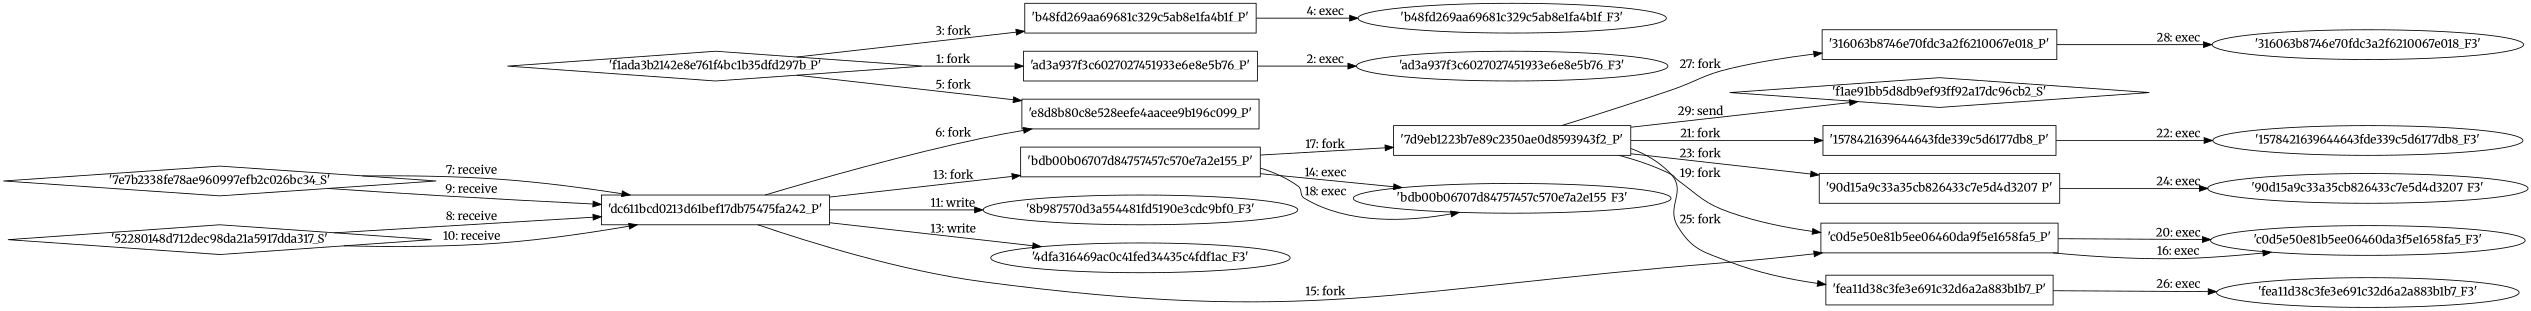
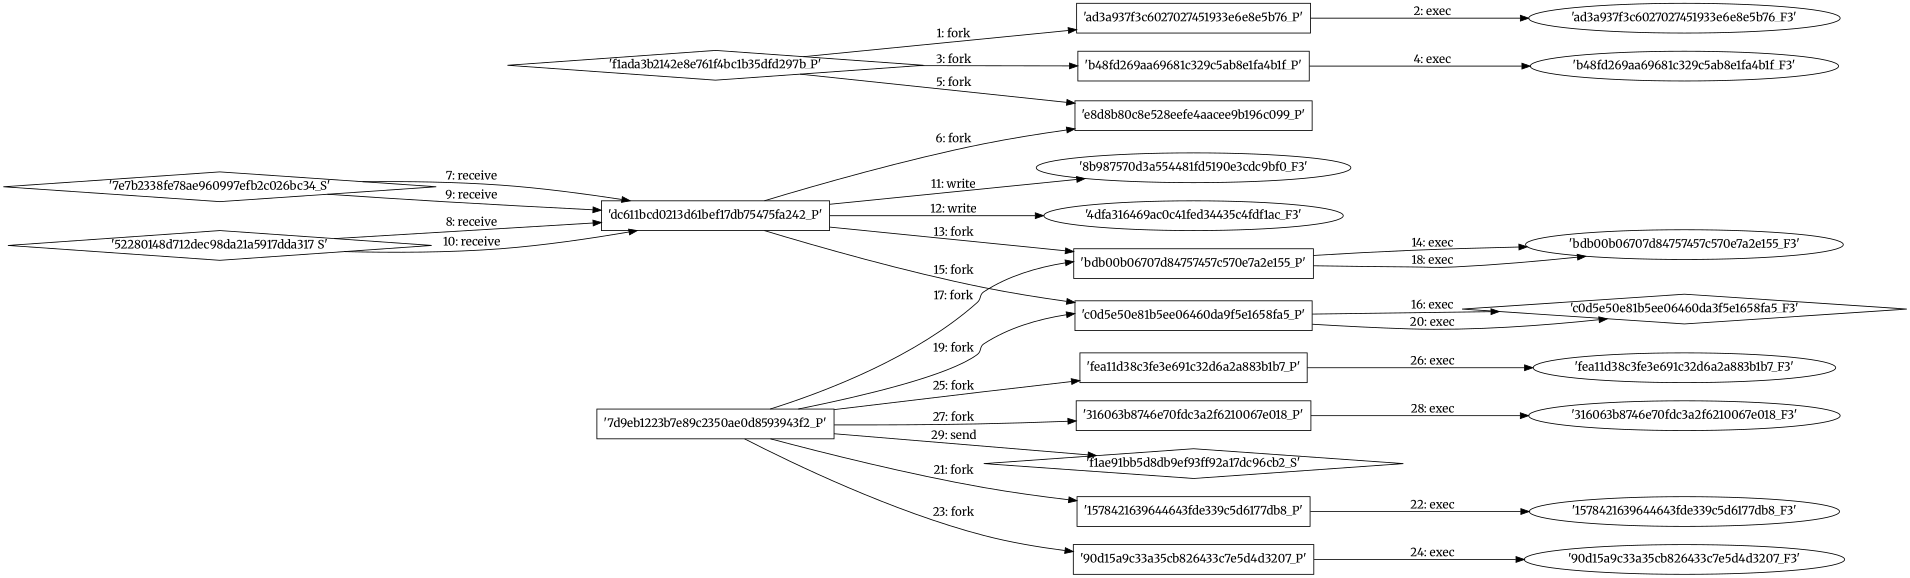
edge "'bdb00b06707d84757457c570e7a2e155_P'" -> "'7d9eb1223b7e89c2350ae0d8593943f2_P'": reversed
edge "'dc611bcd0213d61bef17db75475fa242_P'" -> "'4dfa316469ac0c41fed34435c4fdf1ac_F3'": label "13: write" -> "12: write"
node "'c0d5e50e81b5ee06460da3f5e1658fa5_F3'": shape ellipse -> diamond
